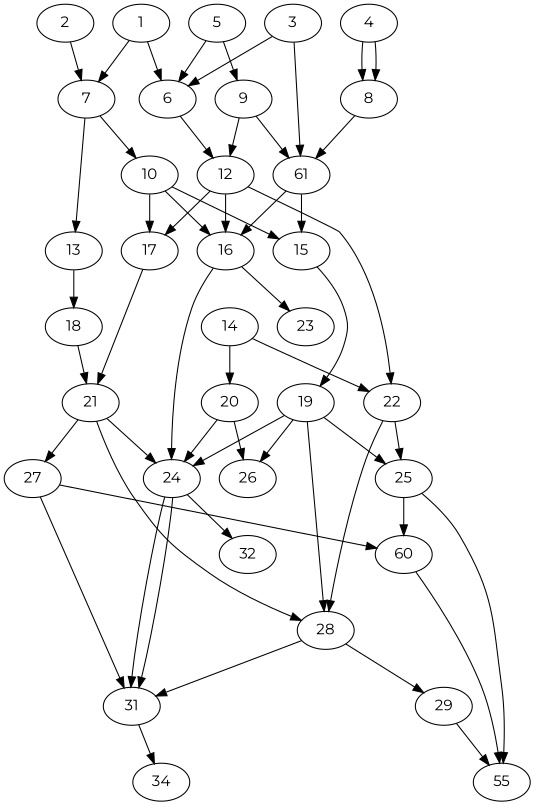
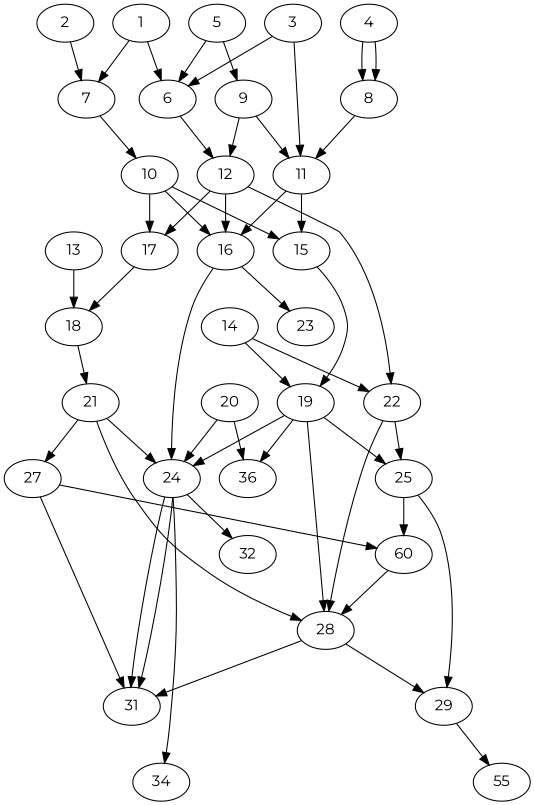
edge "7" -> "13": removed
node "61": label "61" -> "11"
edge "17" -> "21": now "17" -> "18"
edge "14" -> "20": now "14" -> "19"
node "26": label "26" -> "36"
edge "25" -> "55": now "25" -> "29"
edge "60" -> "55": now "60" -> "28"
edge "31" -> "34": now "24" -> "34"
